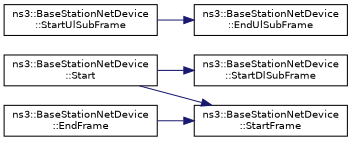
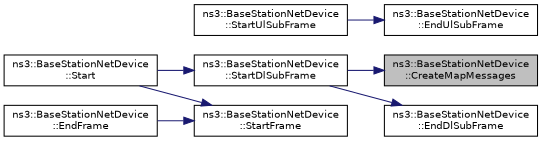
node "ns3::BaseStationNetDevice ::CreateMapMessages": added
node "ns3::BaseStationNetDevice ::EndDlSubFrame": added
